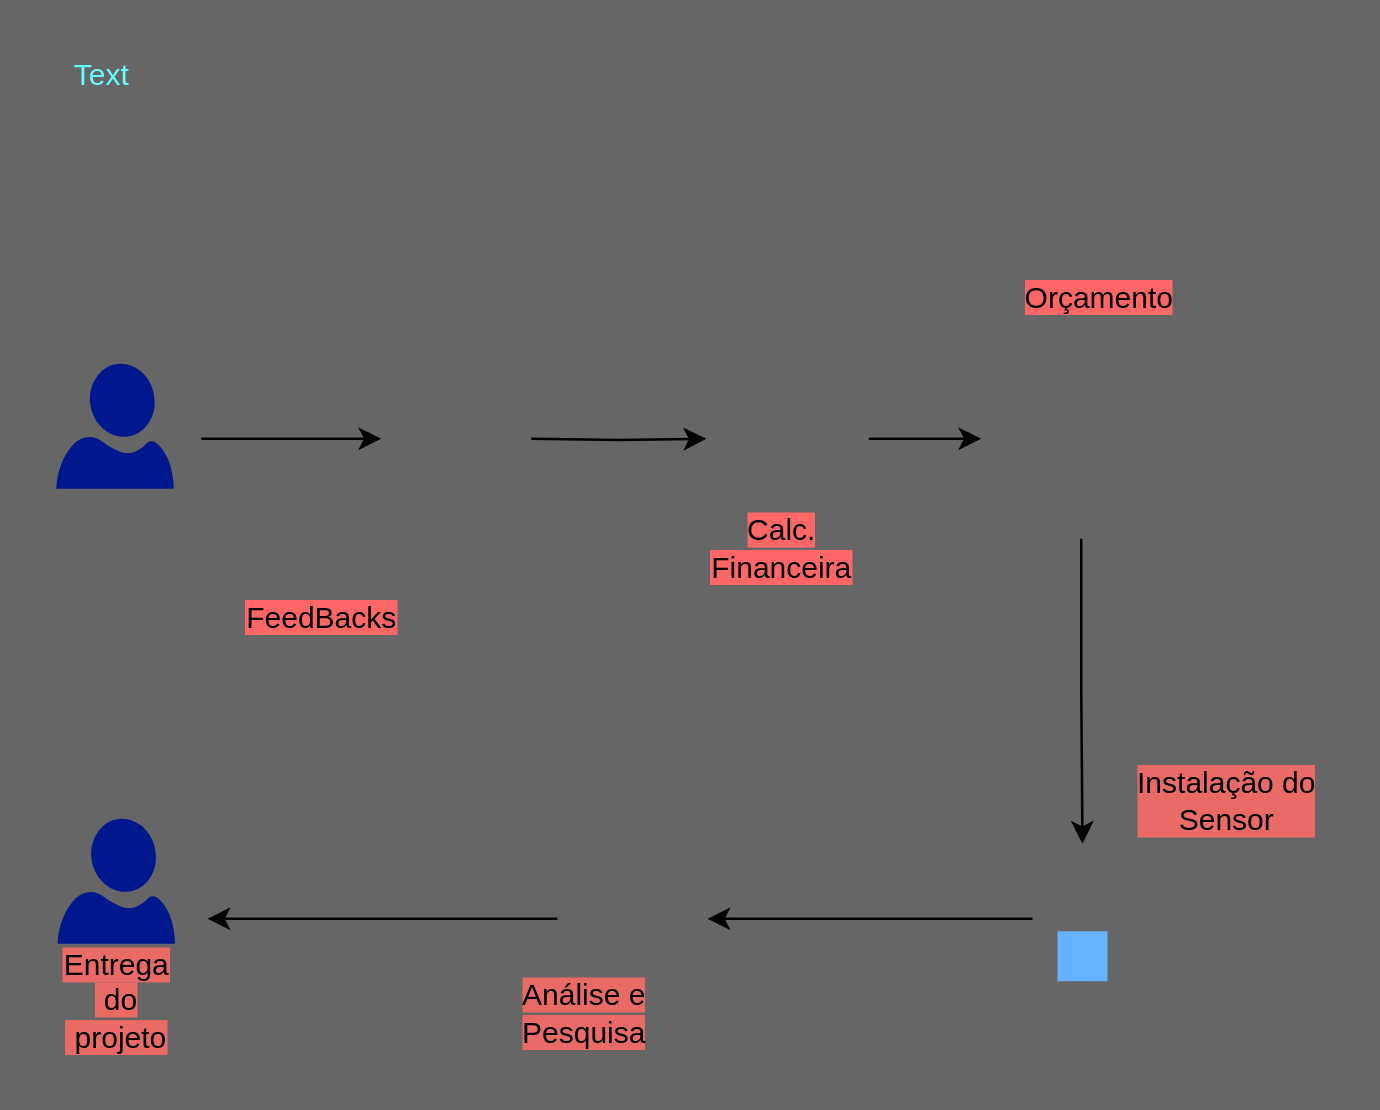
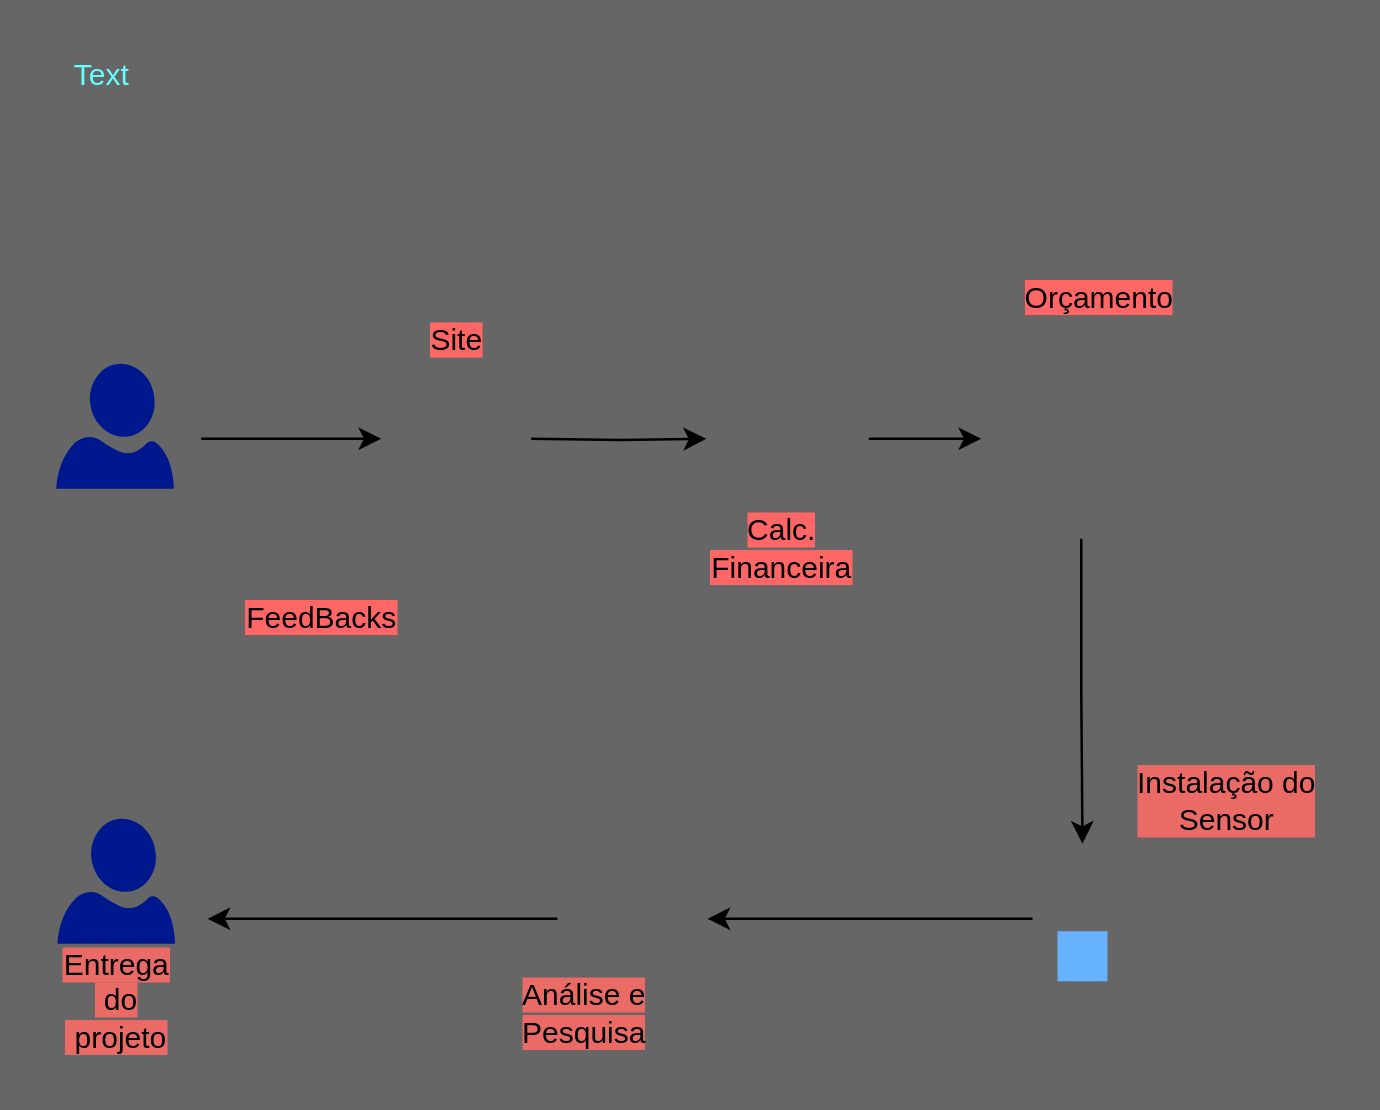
node "Site": added
